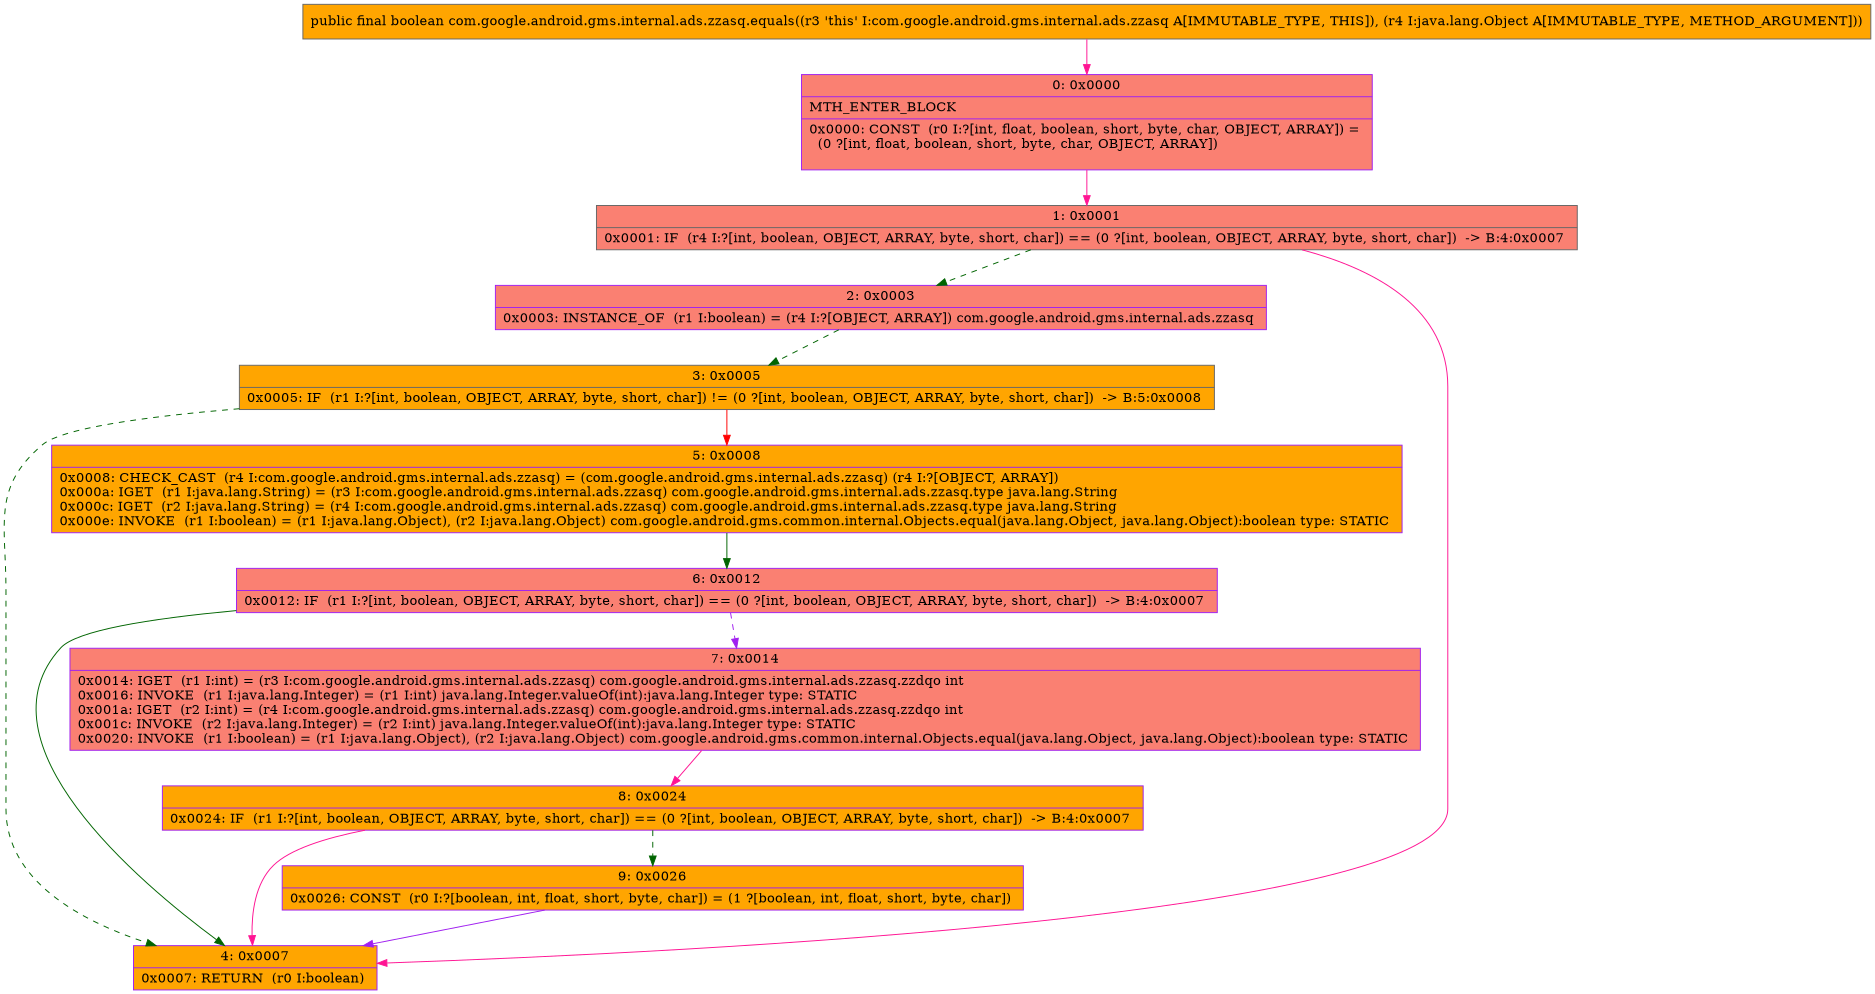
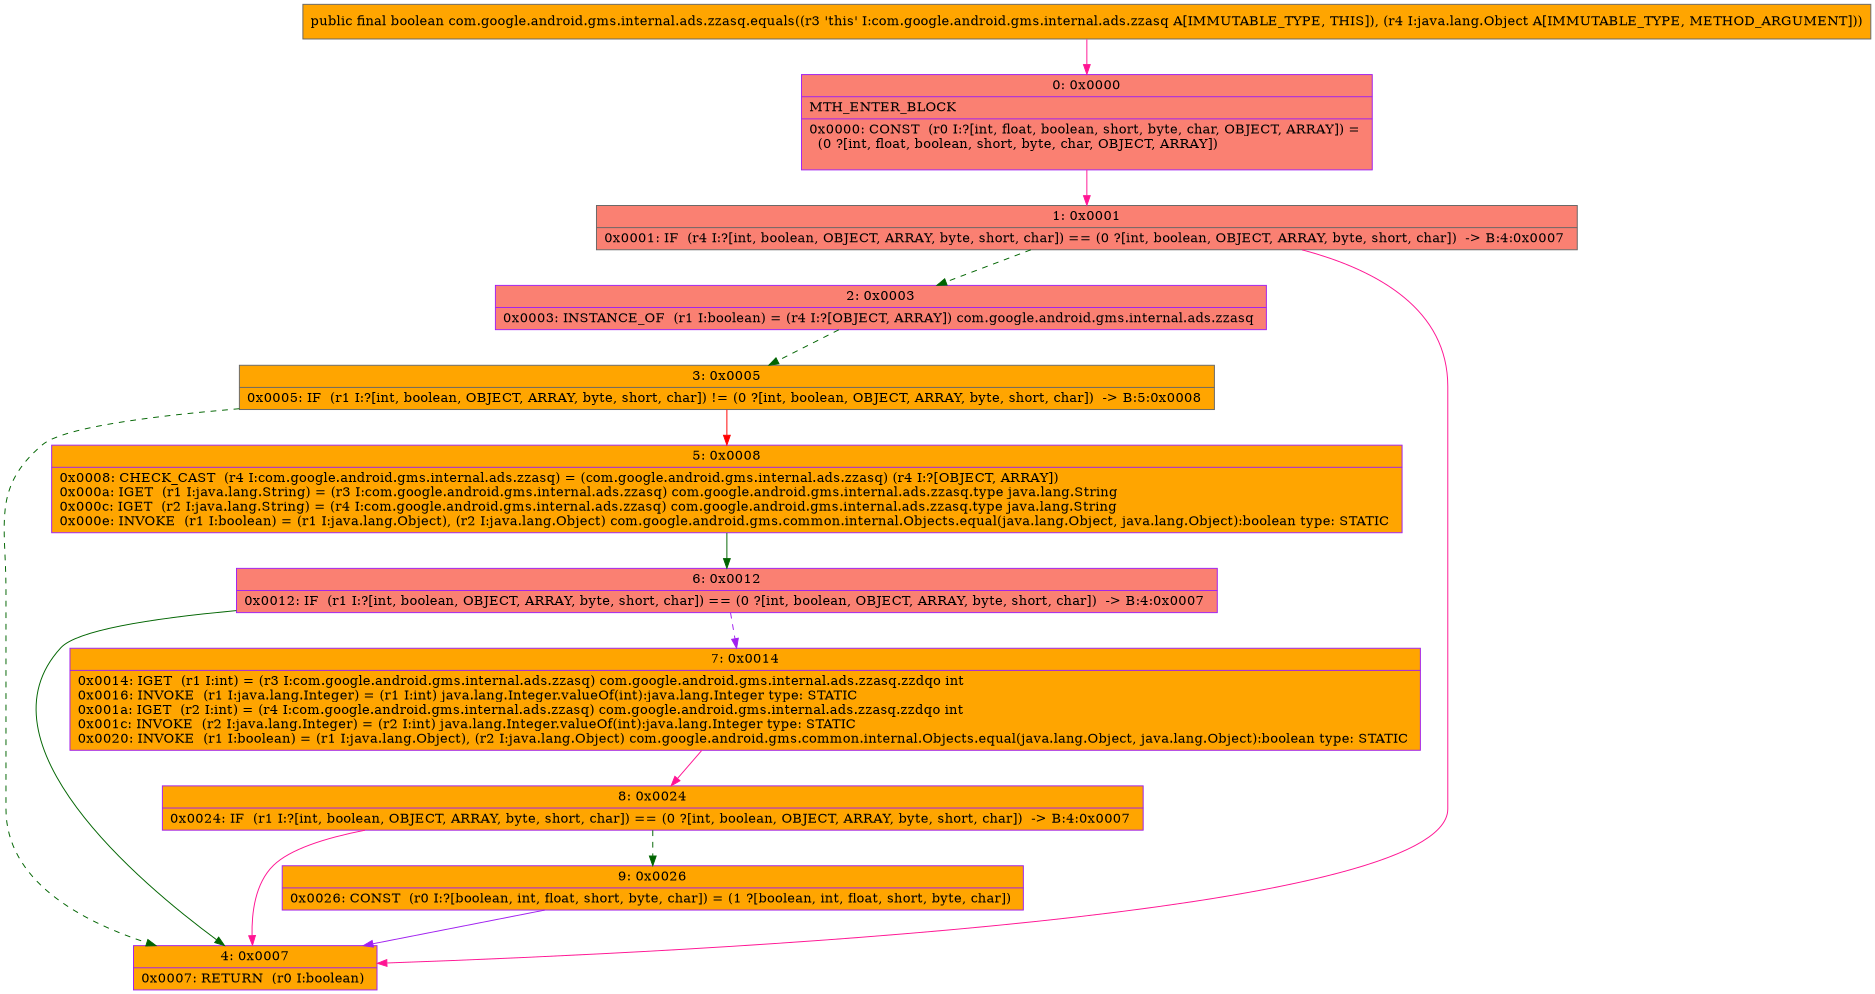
node "7: 0x0014": fillcolor salmon -> orange
